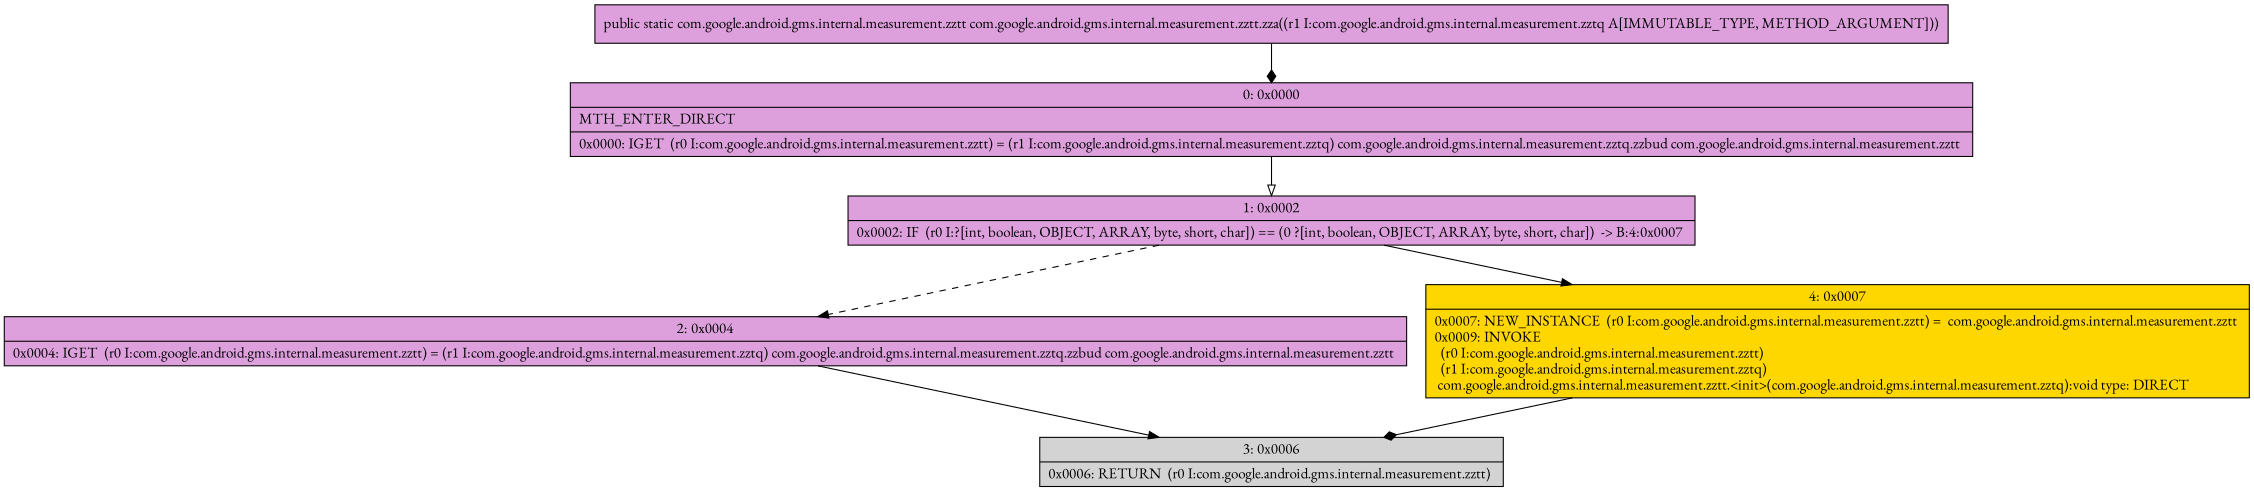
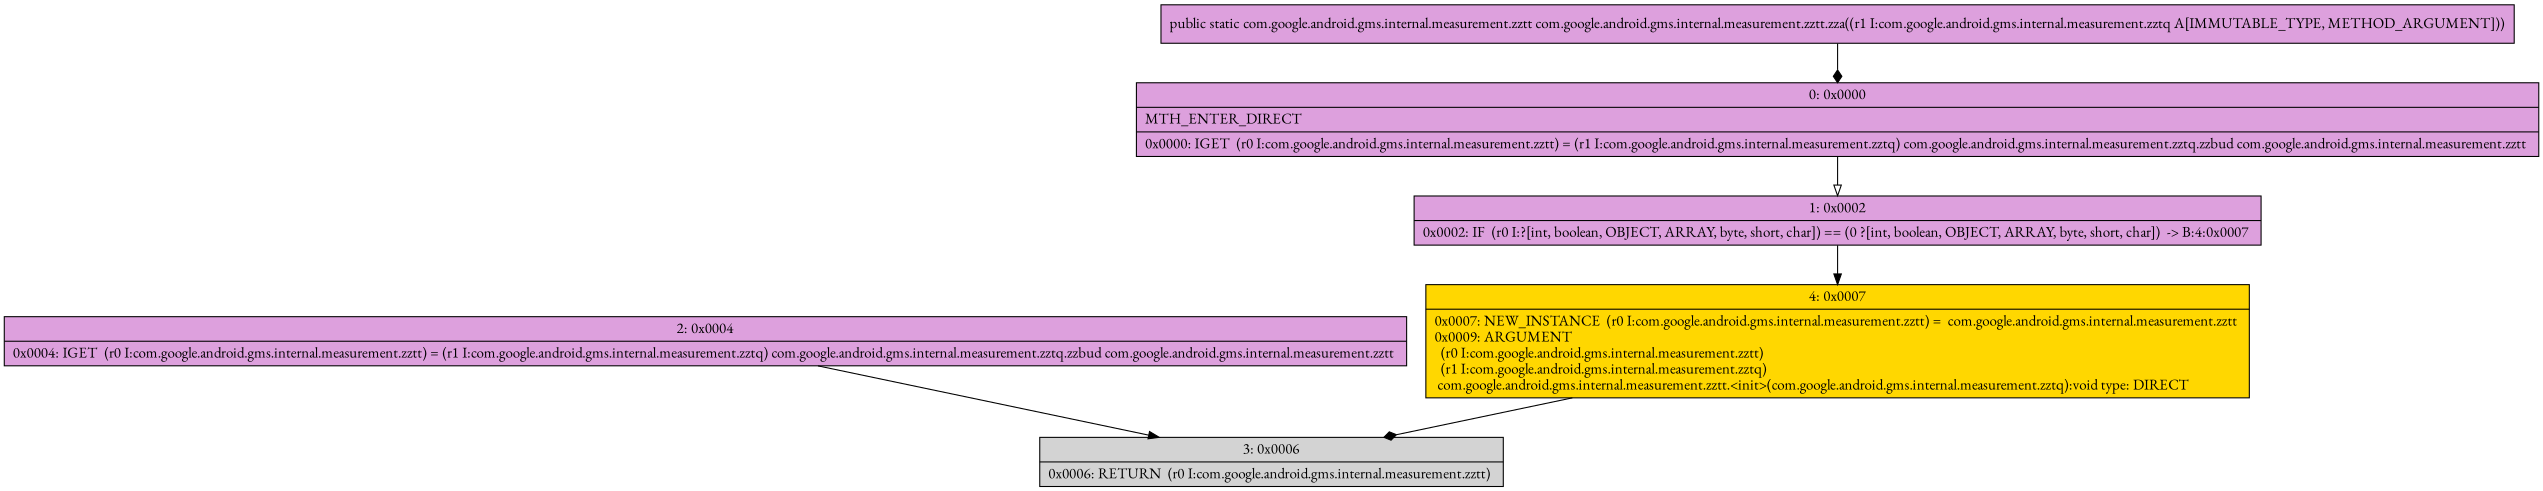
edge "1: 0x0002" -> "2: 0x0004": removed
node "4: 0x0007": text "0x0009: INVOKE" -> "0x0009: ARGUMENT"
